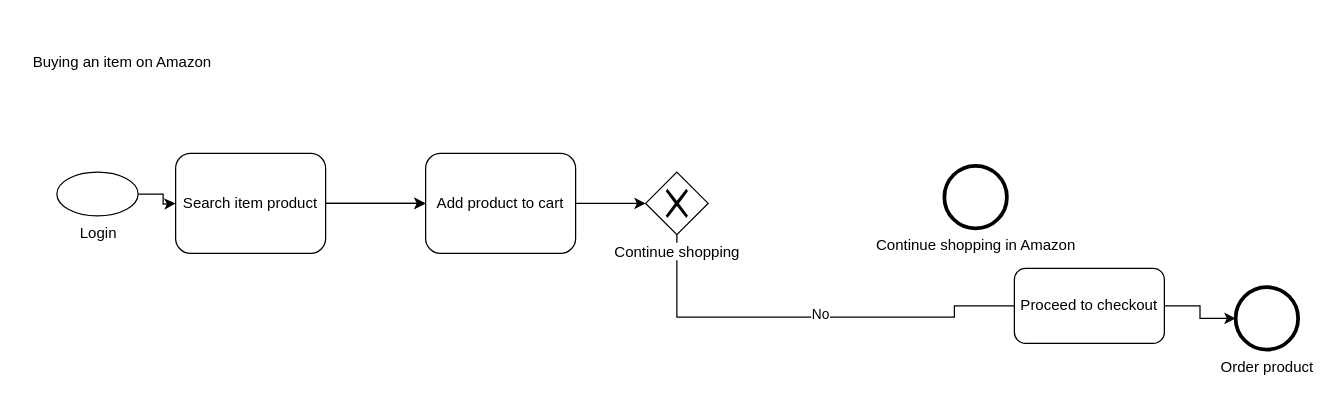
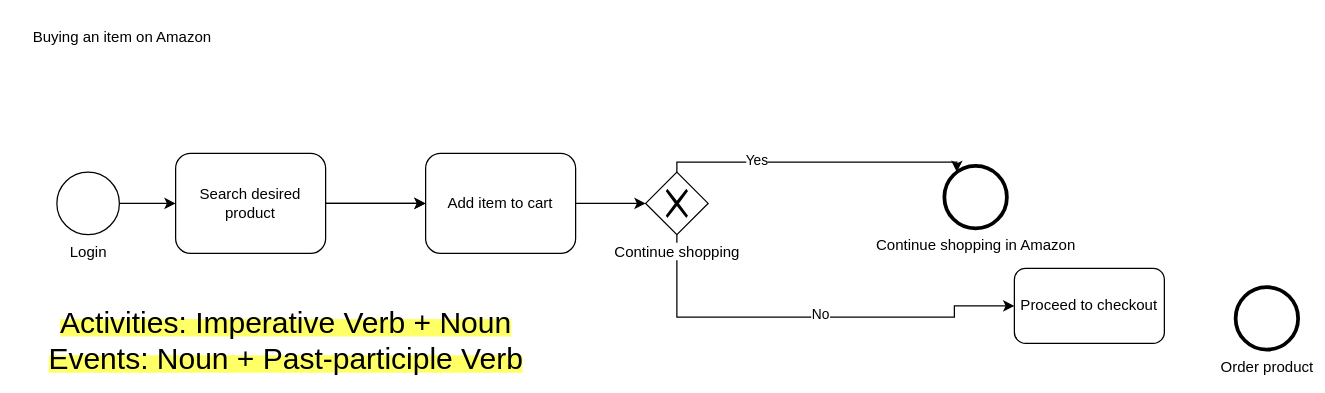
node "Buying an item on Amazon": moved (121, 62) -> (121, 37)
edge "Continue shopping" -> "Continue shopping in Amazon": added, label "Yes"
node "Login": size 81x44 -> 63x63
node "Search item product": label "Search item product" -> "Search desired product"
node "Add product to cart": label "Add product to cart" -> "Add item to cart"
edge "Continue shopping" -- "Proceed to checkout": arrowhead none -> classic
edge "Proceed to checkout" -> "Order product": removed
node "Activities: Imperative Verb + Noun Events: Noun + Past-participle Verb": added
